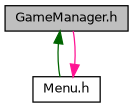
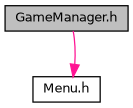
edge "Menu.h" -> "GameManager.h": removed
